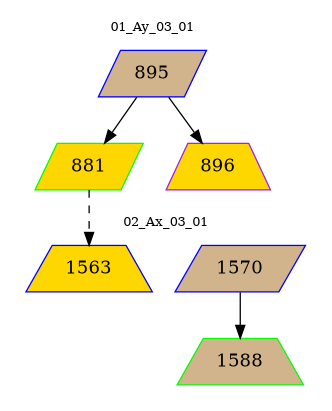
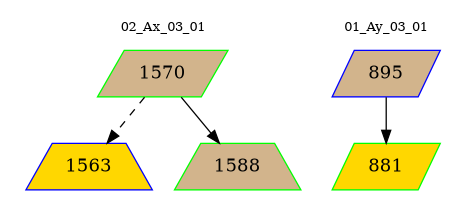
node "896": removed
edge "881" -> "1563": now "1570" -> "1563"
node "1570": color blue -> green
